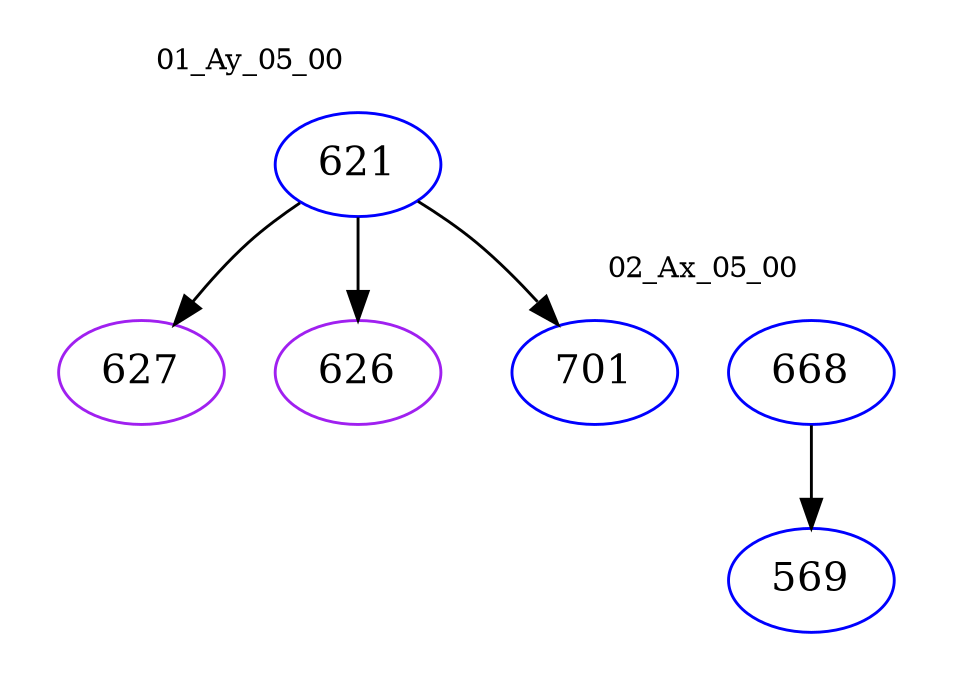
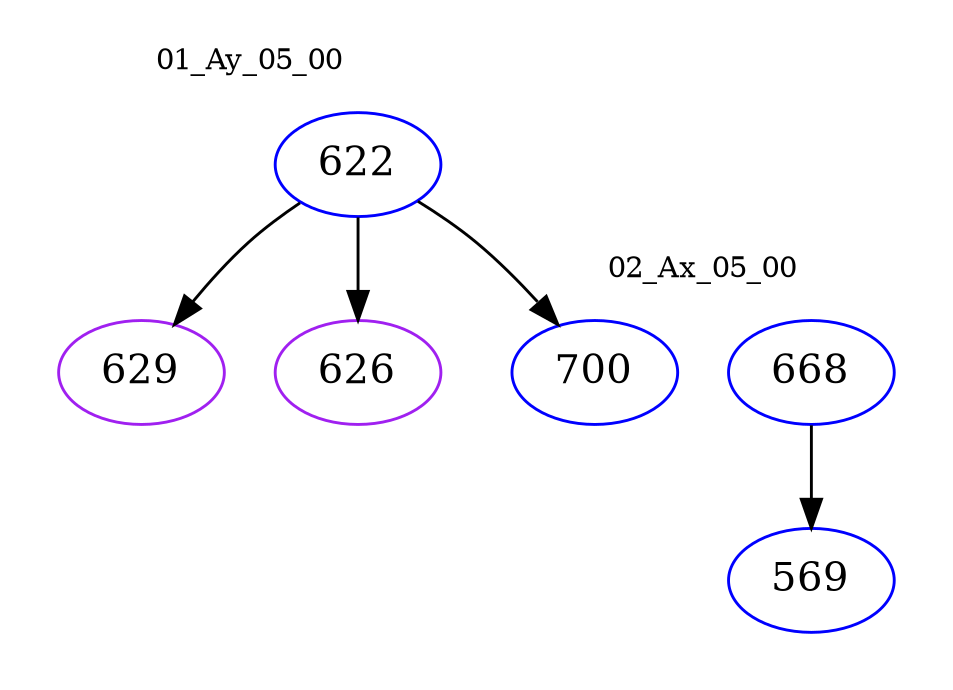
node "621": label "621" -> "622"
node "627": label "627" -> "629"
node "701": label "701" -> "700"
